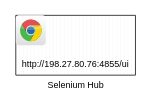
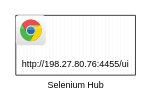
node "http://198.27.80.76:4855/ui": label "http://198.27.80.76:4855/ui" -> "http://198.27.80.76:4455/ui"
